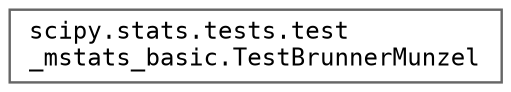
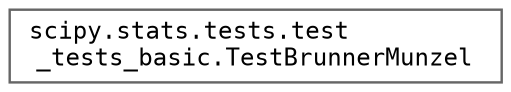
node "scipy.stats.tests.test _mstats_basic.TestBrunnerMunzel": label "scipy.stats.tests.test _mstats_basic.TestBrunnerMunzel" -> "scipy.stats.tests.test _tests_basic.TestBrunnerMunzel"
